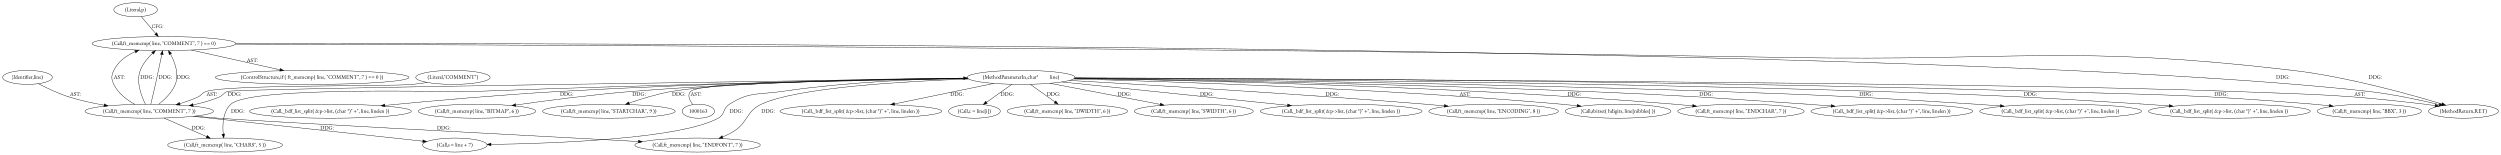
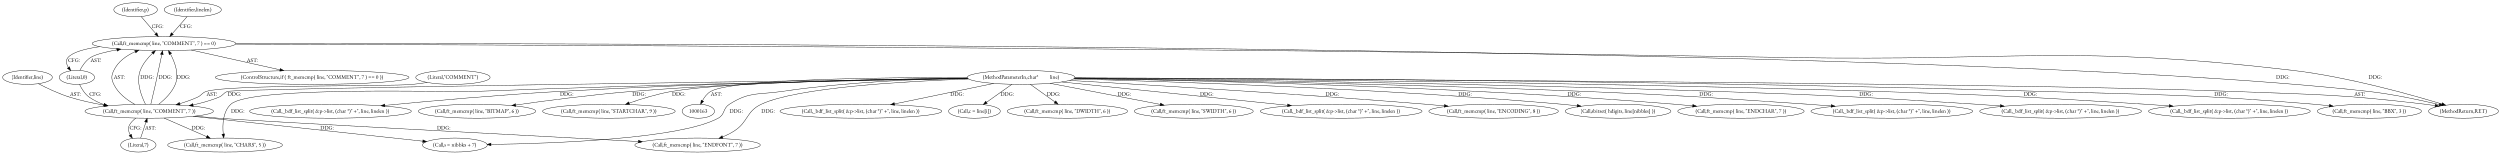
node "(Literal,p)": label "(Literal,p)" -> "(Identifier,p)"
node "(Identifier,linelen)": added
node "(Literal,0)": added
edge "1000163" -> "(MethodParameterIn,char*          line)": reversed
edge "(MethodParameterIn,char*          line)" -> "(Call,sbitset( hdigits, line[nibbles] ))": label "AST: " -> "DDG: "
node "(Literal,7)": added
node "(Call,s = line + 7)": label "(Call,s = line + 7)" -> "(Call,s = nibbles + 7)"
